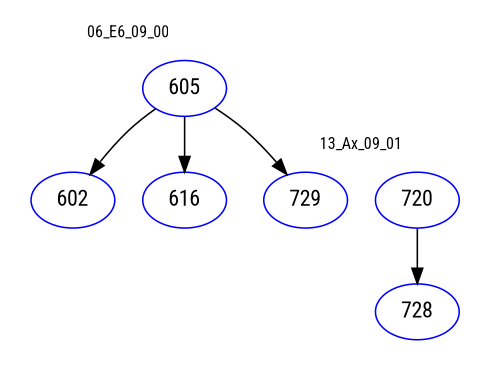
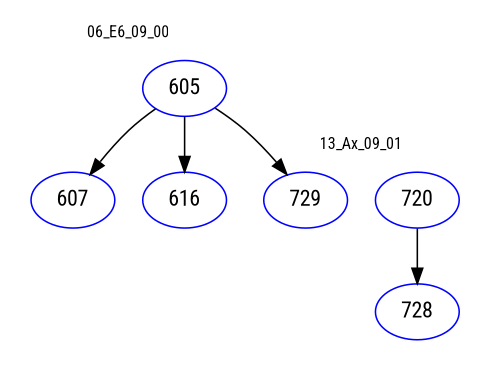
node "602": label "602" -> "607"
